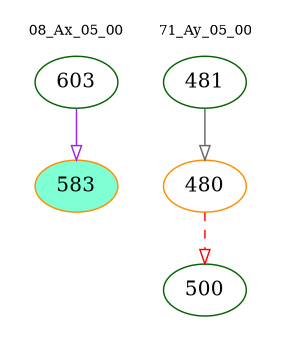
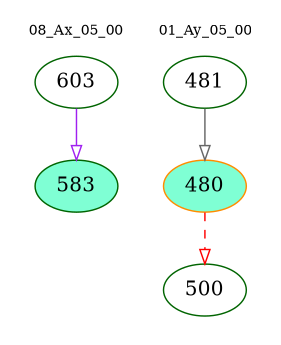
cluster "71_Ay_05_00": label "71_Ay_05_00" -> "01_Ay_05_00"
node "583": color darkorange -> darkgreen
node "480": fillcolor white -> aquamarine
